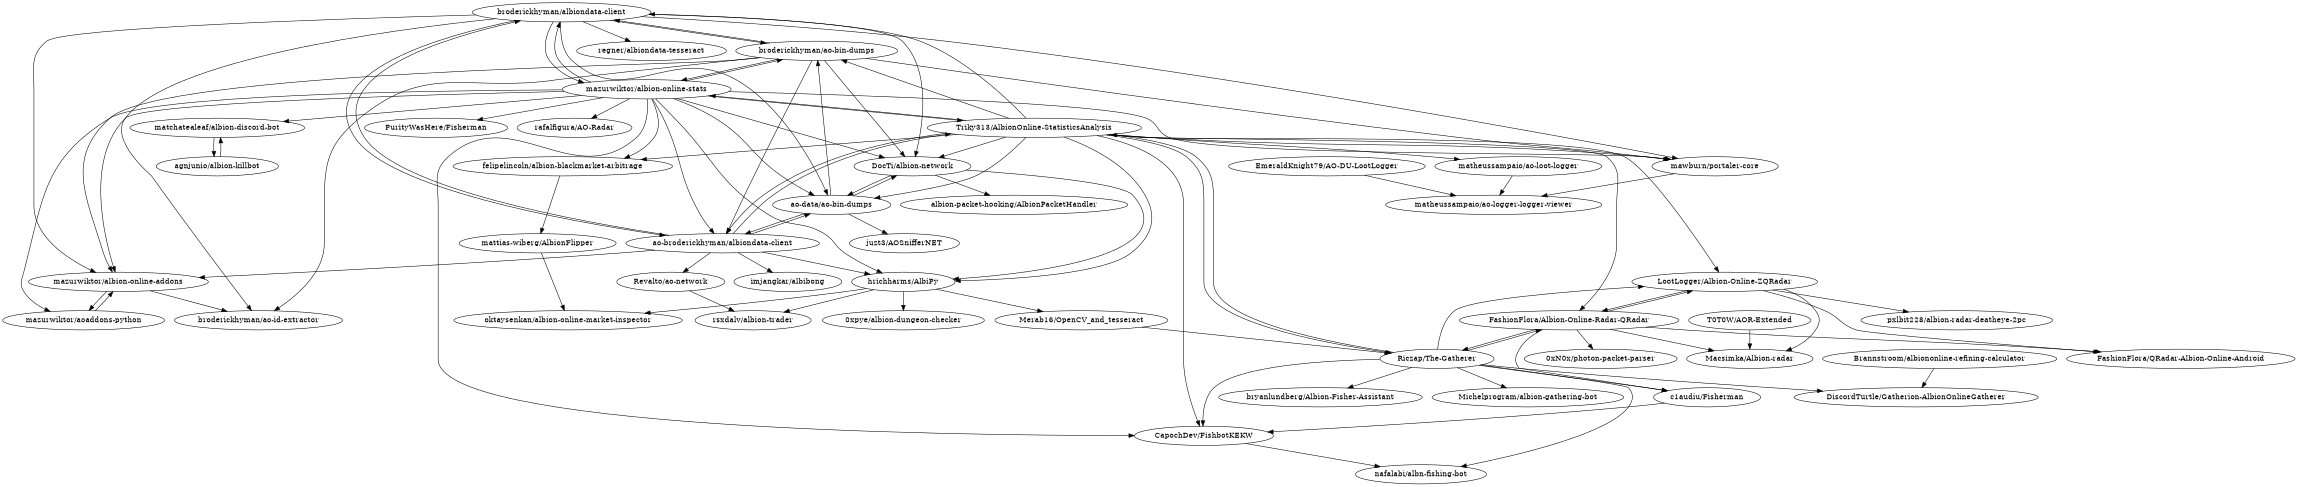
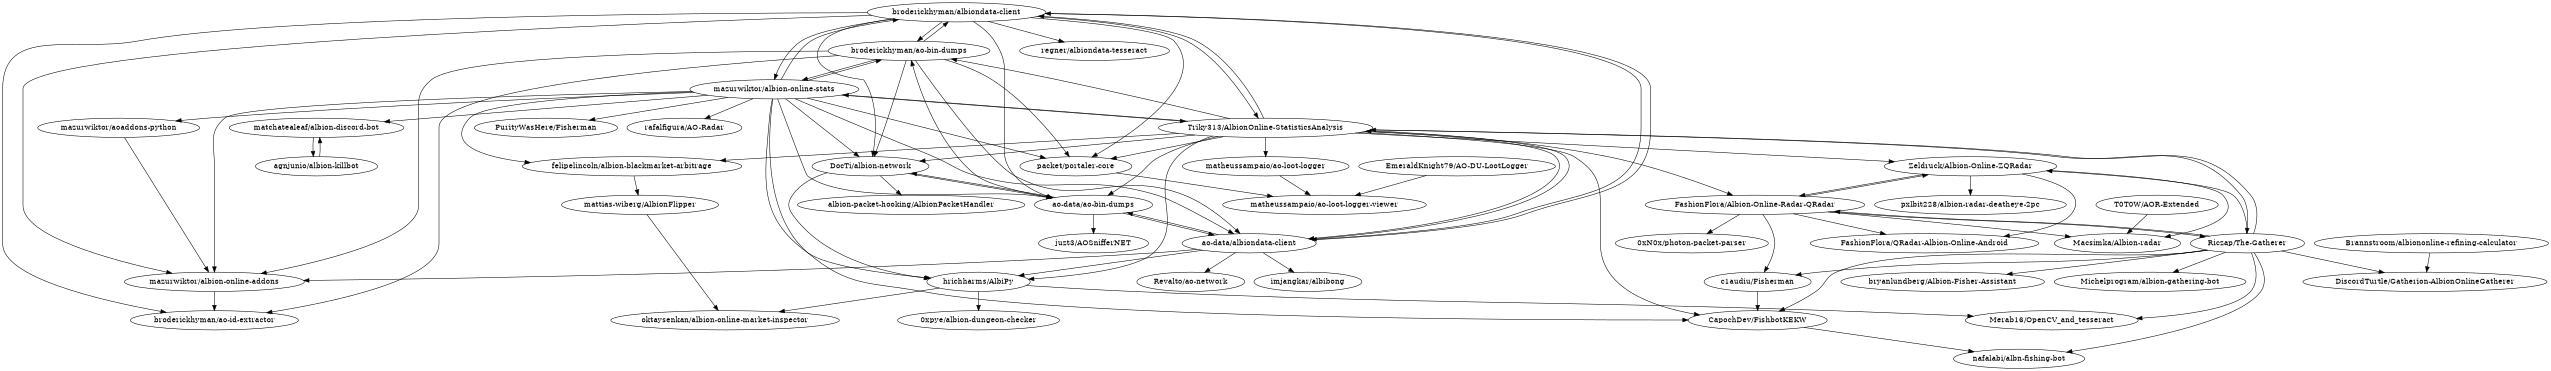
edge "broderickhyman/albiondata-client" -> "Triky313/AlbionOnline-StatisticsAnalysis": added
node "mawburn/portaler-core": label "mawburn/portaler-core" -> "packet/portaler-core"
node "matheussampaio/ao-logger-logger-viewer": label "matheussampaio/ao-logger-logger-viewer" -> "matheussampaio/ao-loot-logger-viewer"
node "ao-broderickhyman/albiondata-client": label "ao-broderickhyman/albiondata-client" -> "ao-data/albiondata-client"
node "LootLogger/Albion-Online-ZQRadar": label "LootLogger/Albion-Online-ZQRadar" -> "Zeldruck/Albion-Online-ZQRadar"
edge "mazurwiktor/albion-online-addons" -> "mazurwiktor/aoaddons-python": removed
node "rsxdalv/albion-trader": removed
edge "Merab16/OpenCV_and_tesseract" -> "Riczap/The-Gatherer": reversed
